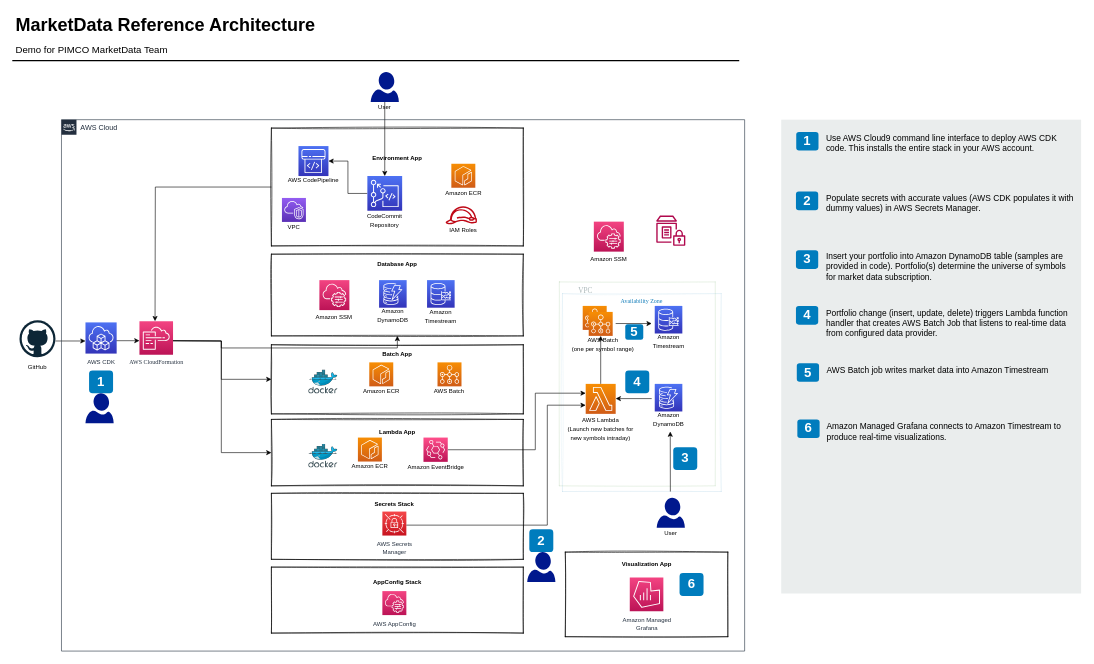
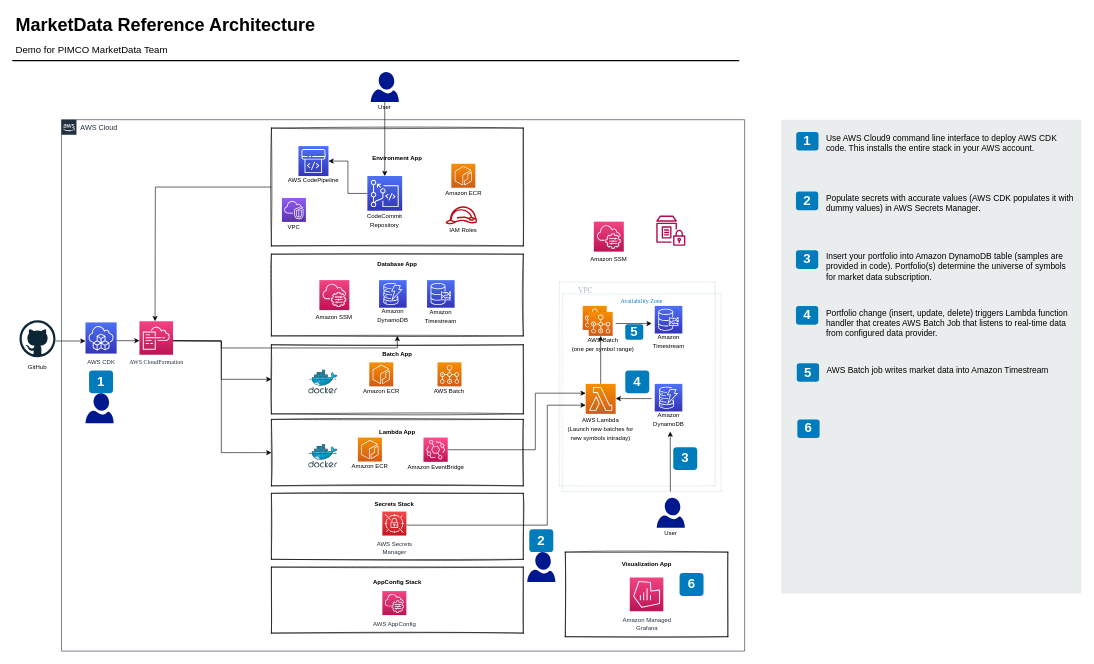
node "Amazon Managed Grafana connects to Amazon Timestream to produce real-time visualizations.": removed
